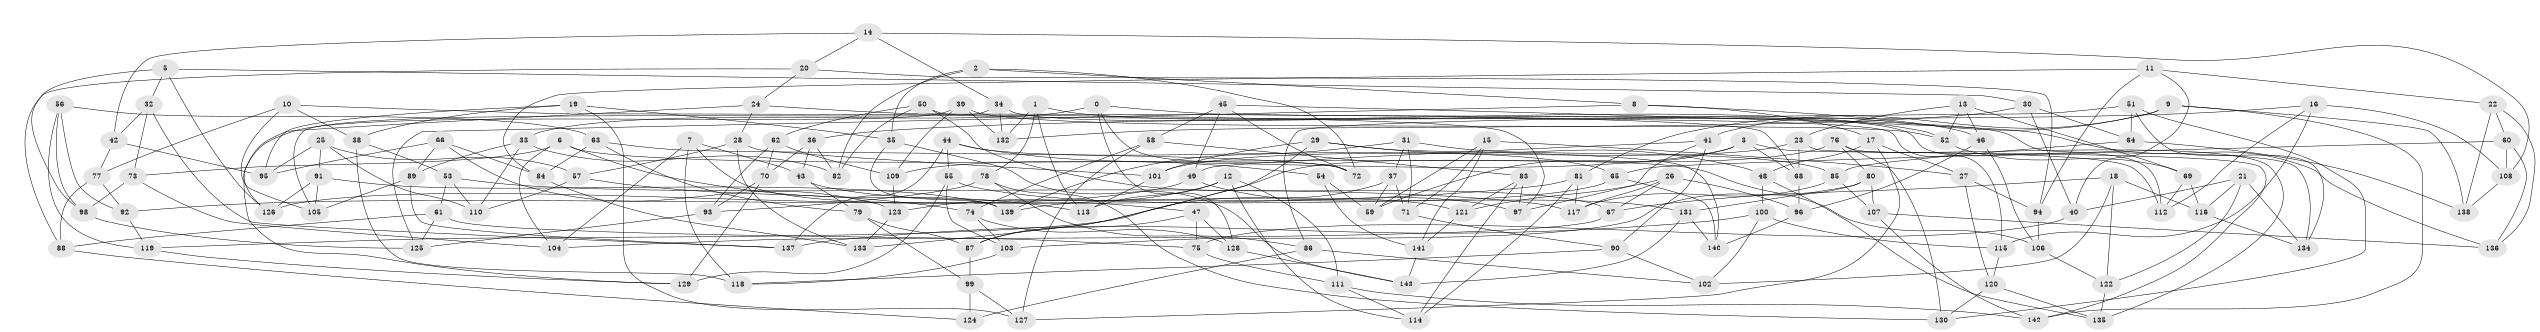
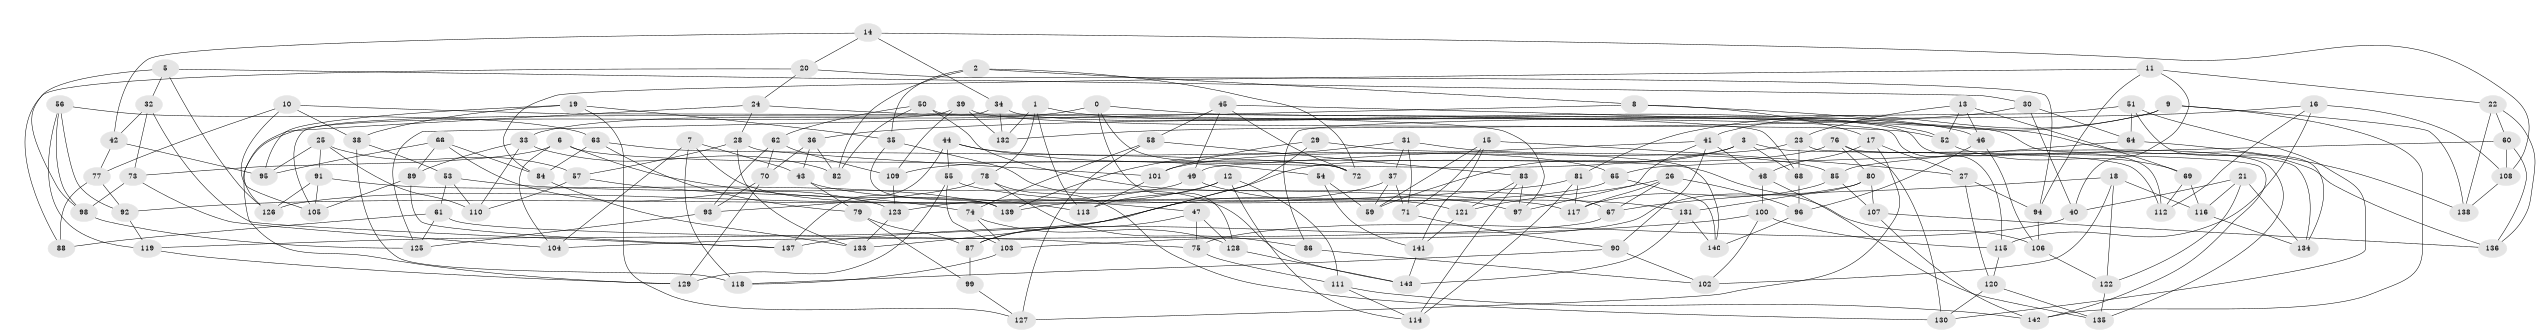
edge "29" -- "48": now "41" -- "48"
node "124": removed
